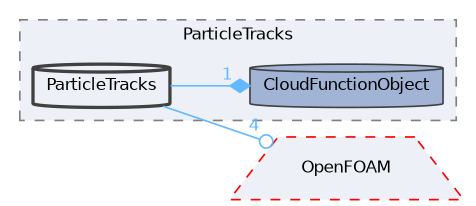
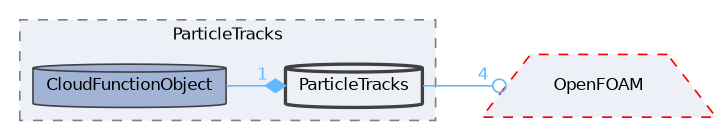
edge "ParticleTracks" -> "CloudFunctionObject": reversed
